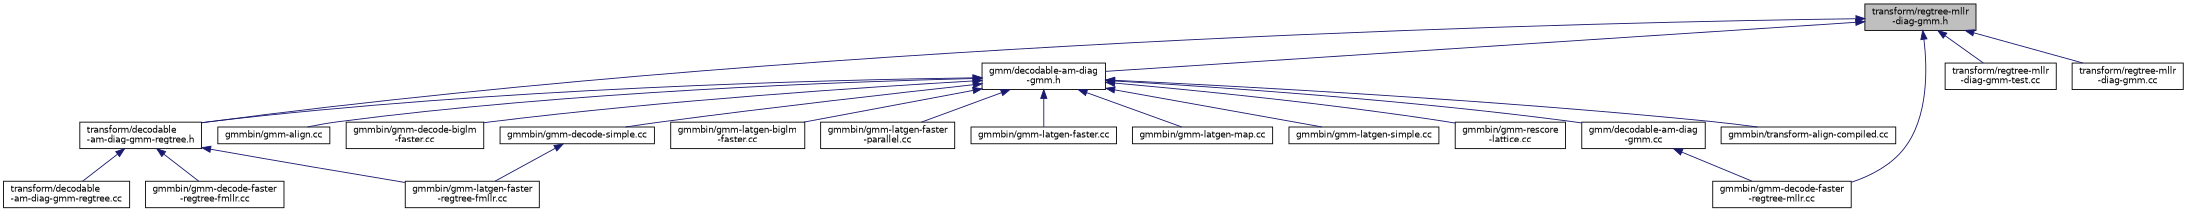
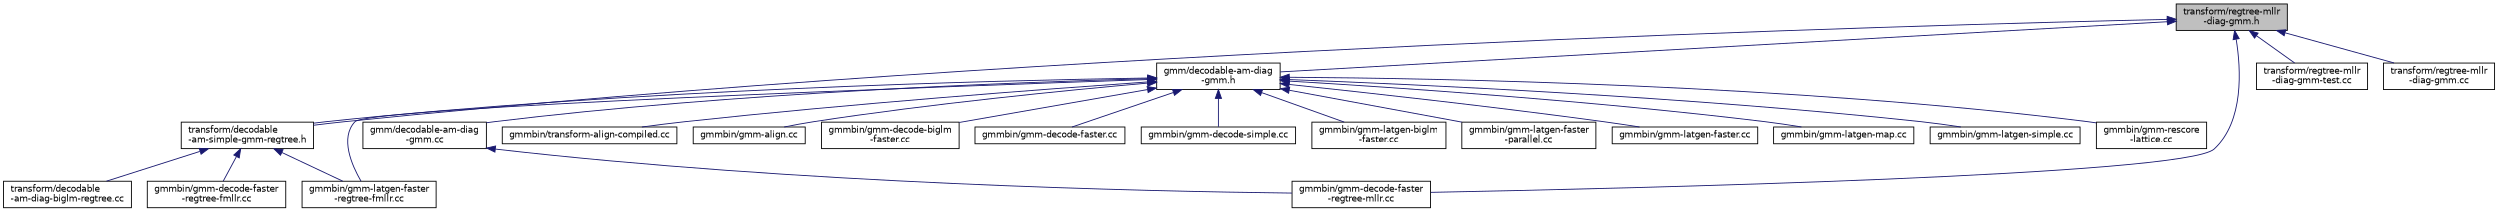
node "transform/decodable -am-diag-gmm-regtree.h": label "transform/decodable -am-diag-gmm-regtree.h" -> "transform/decodable -am-simple-gmm-regtree.h"
node "gmmbin/gmm-decode-faster.cc": added
edge "gmmbin/gmm-latgen-faster -regtree-fmllr.cc" -> "gmmbin/gmm-decode-simple.cc": now "gmmbin/gmm-latgen-faster -regtree-fmllr.cc" -> "gmm/decodable-am-diag -gmm.h"
node "transform/decodable -am-diag-gmm-regtree.cc": label "transform/decodable -am-diag-gmm-regtree.cc" -> "transform/decodable -am-diag-biglm-regtree.cc"
